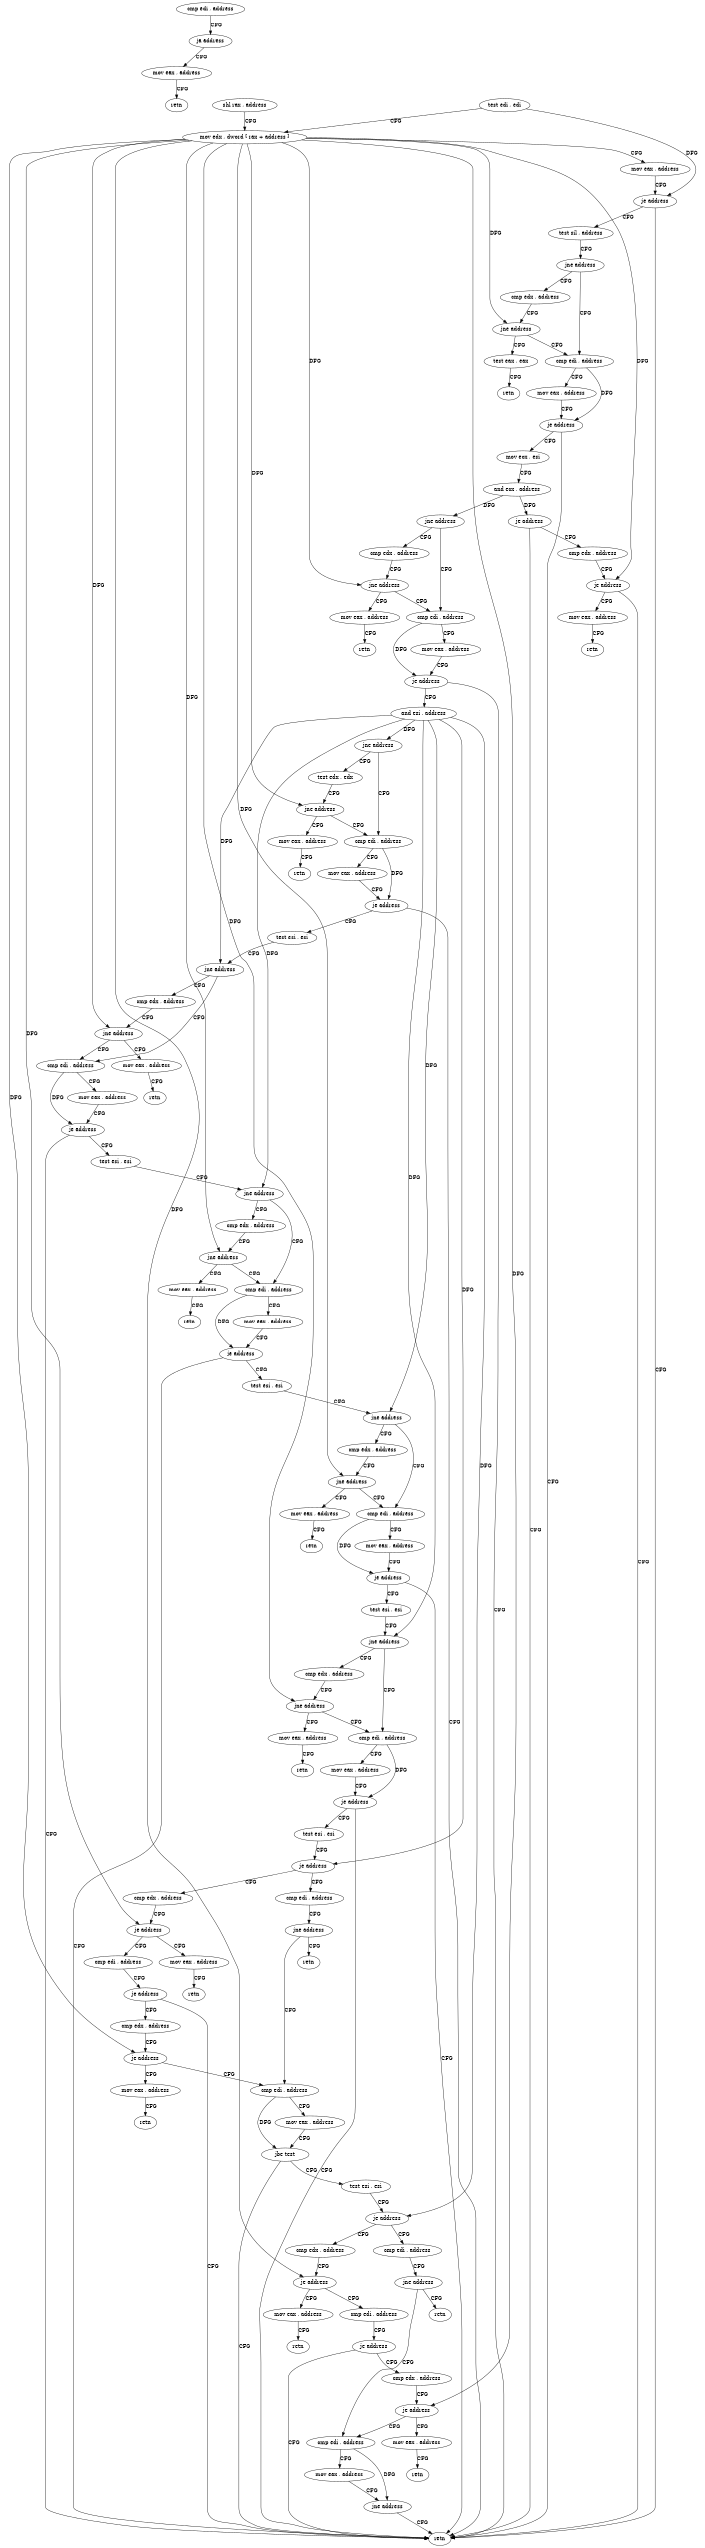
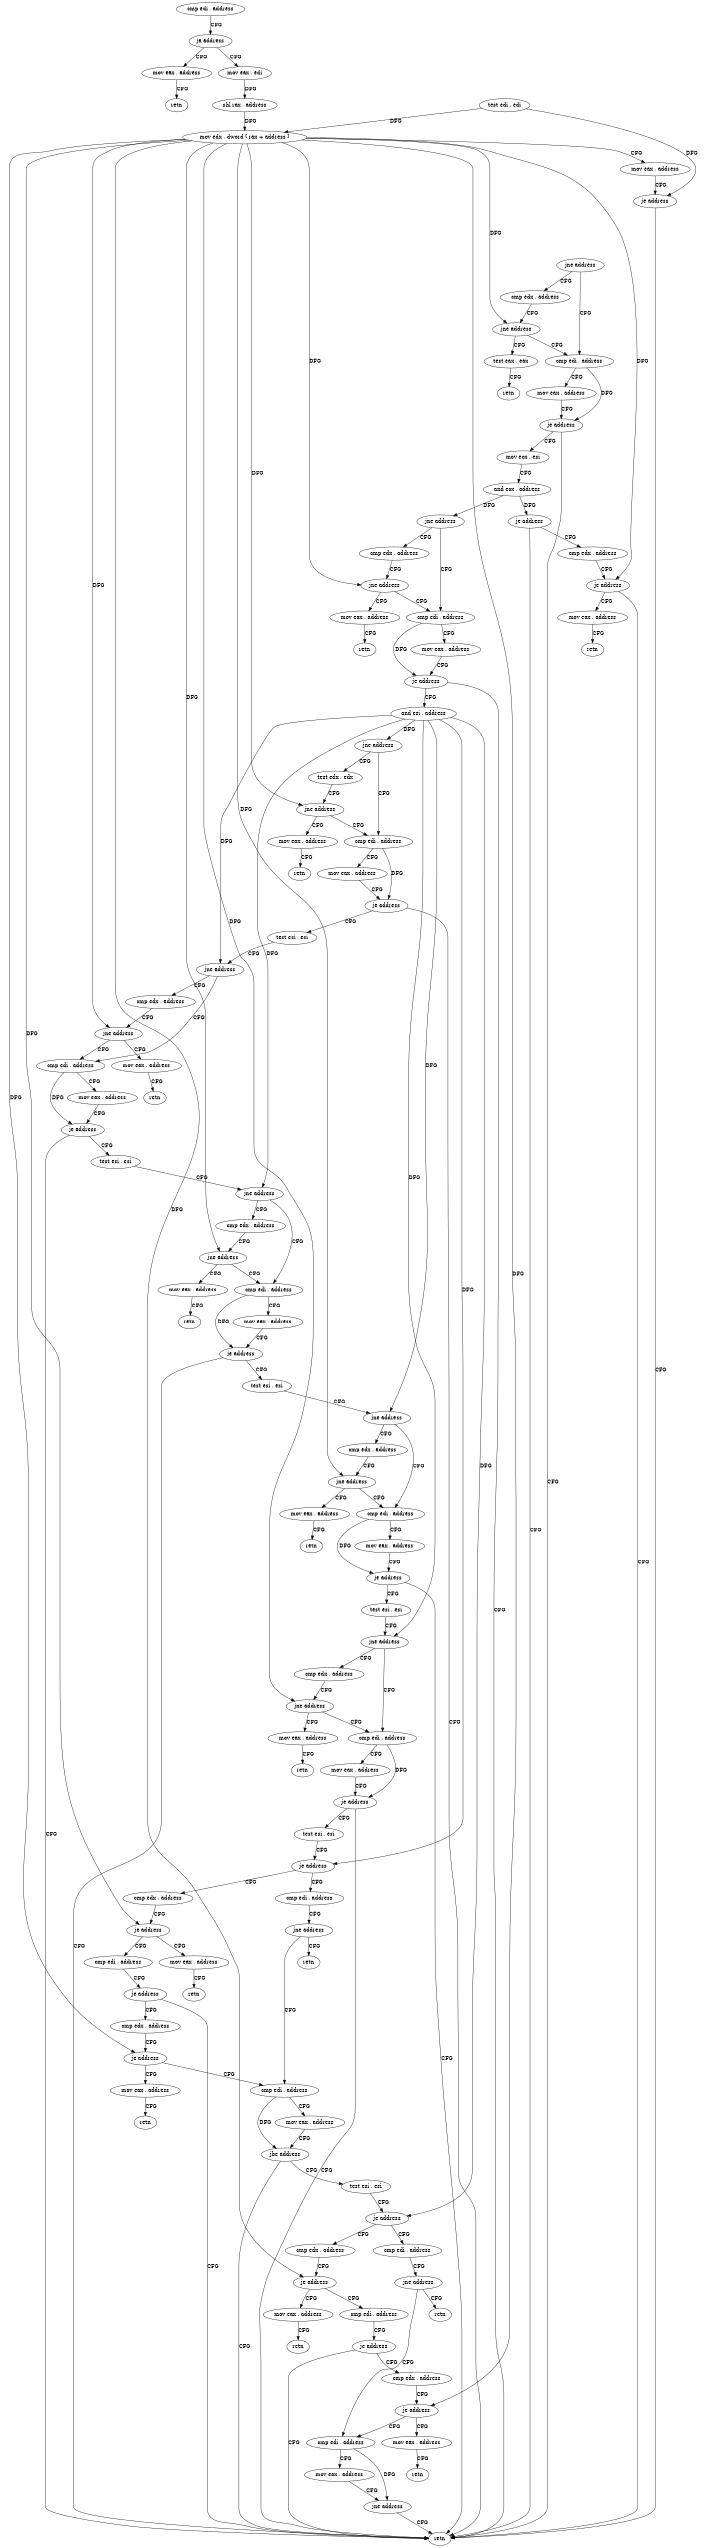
node "mov eax , edi": added
edge "shl rax , address" -> "mov edx , dword [ rax + address ]": label "CFG" -> "DFG"
edge "test edi , edi" -> "mov edx , dword [ rax + address ]": label "CFG" -> "DFG"
node "test sil , address": removed
node "jbe test": label "jbe test" -> "jbe address"
